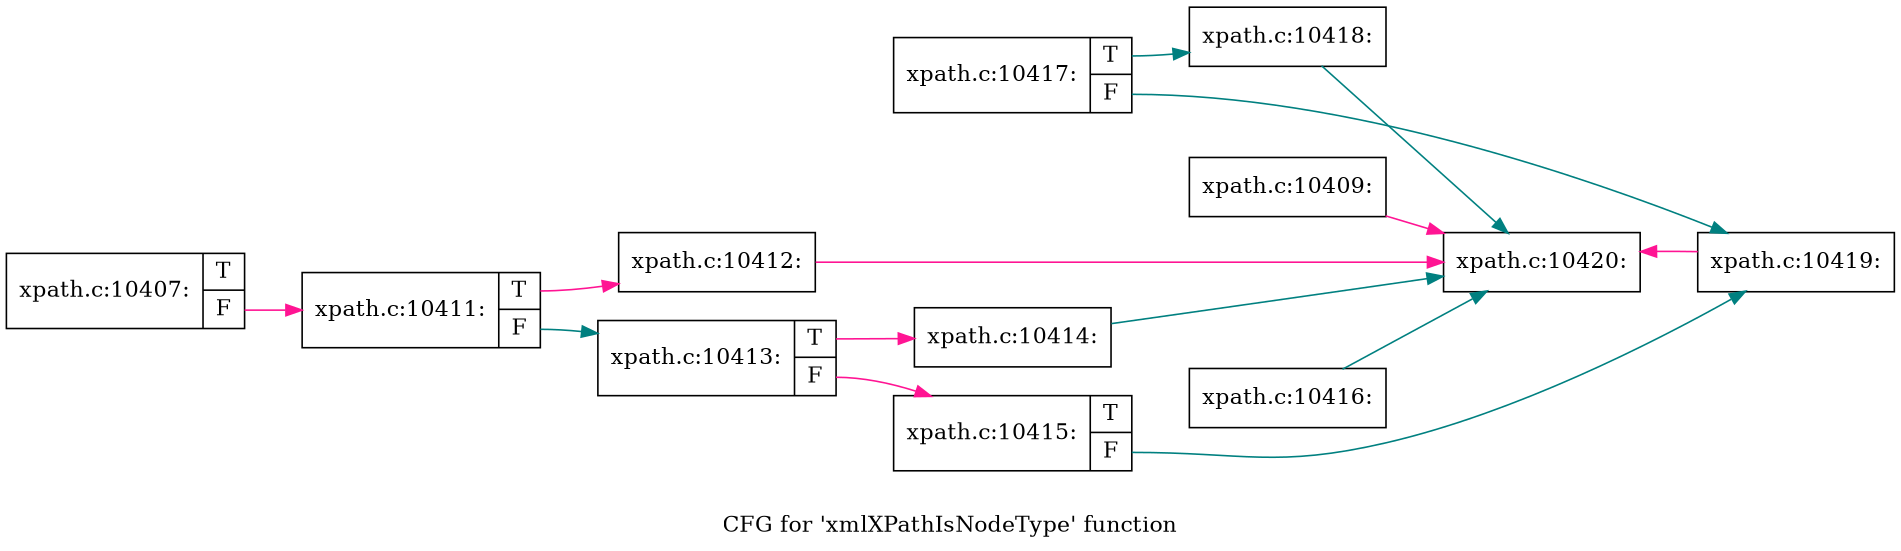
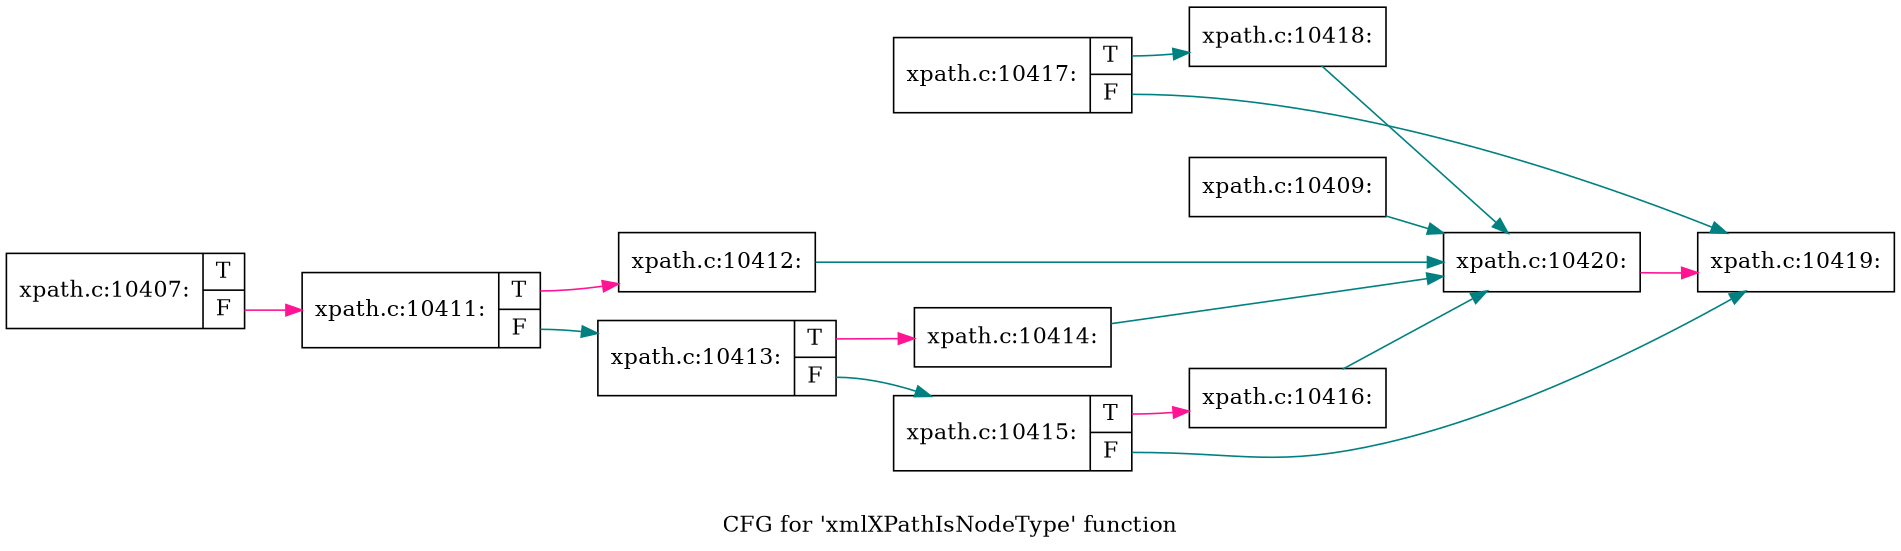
edge "xpath.c:10409:" -> "xpath.c:10420:": color deeppink -> teal
edge "xpath.c:10419:" -> "xpath.c:10420:": reversed
edge "xpath.c:10412:" -> "xpath.c:10420:": color deeppink -> teal
edge "xpath.c:10413:" -> "xpath.c:10415:": color deeppink -> teal
edge "xpath.c:10415:" -> "xpath.c:10416:": added
